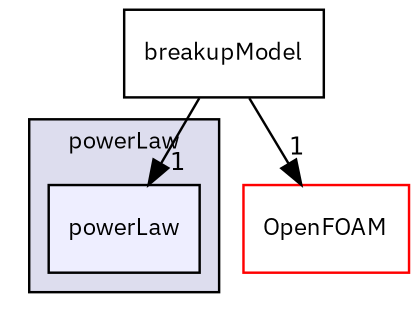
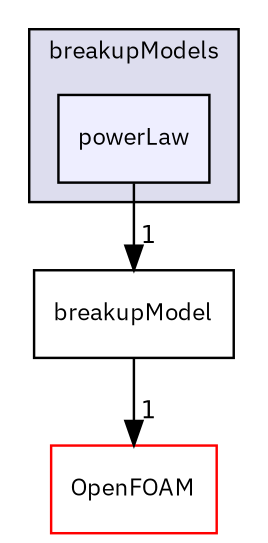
edge "breakupModel" -> "powerLaw": reversed
cluster "powerLaw": label "powerLaw" -> "breakupModels"
